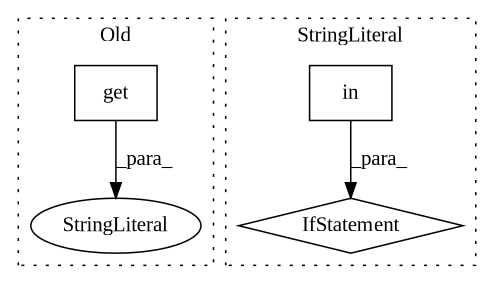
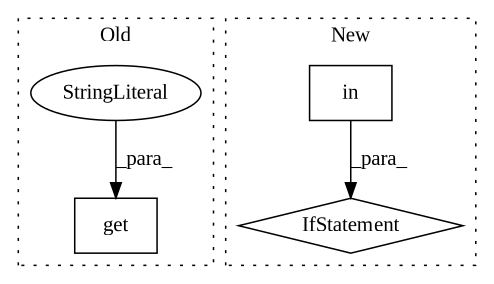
cluster "StringLiteral": label "StringLiteral" -> "New"
edge "get" -> "StringLiteral": reversed
